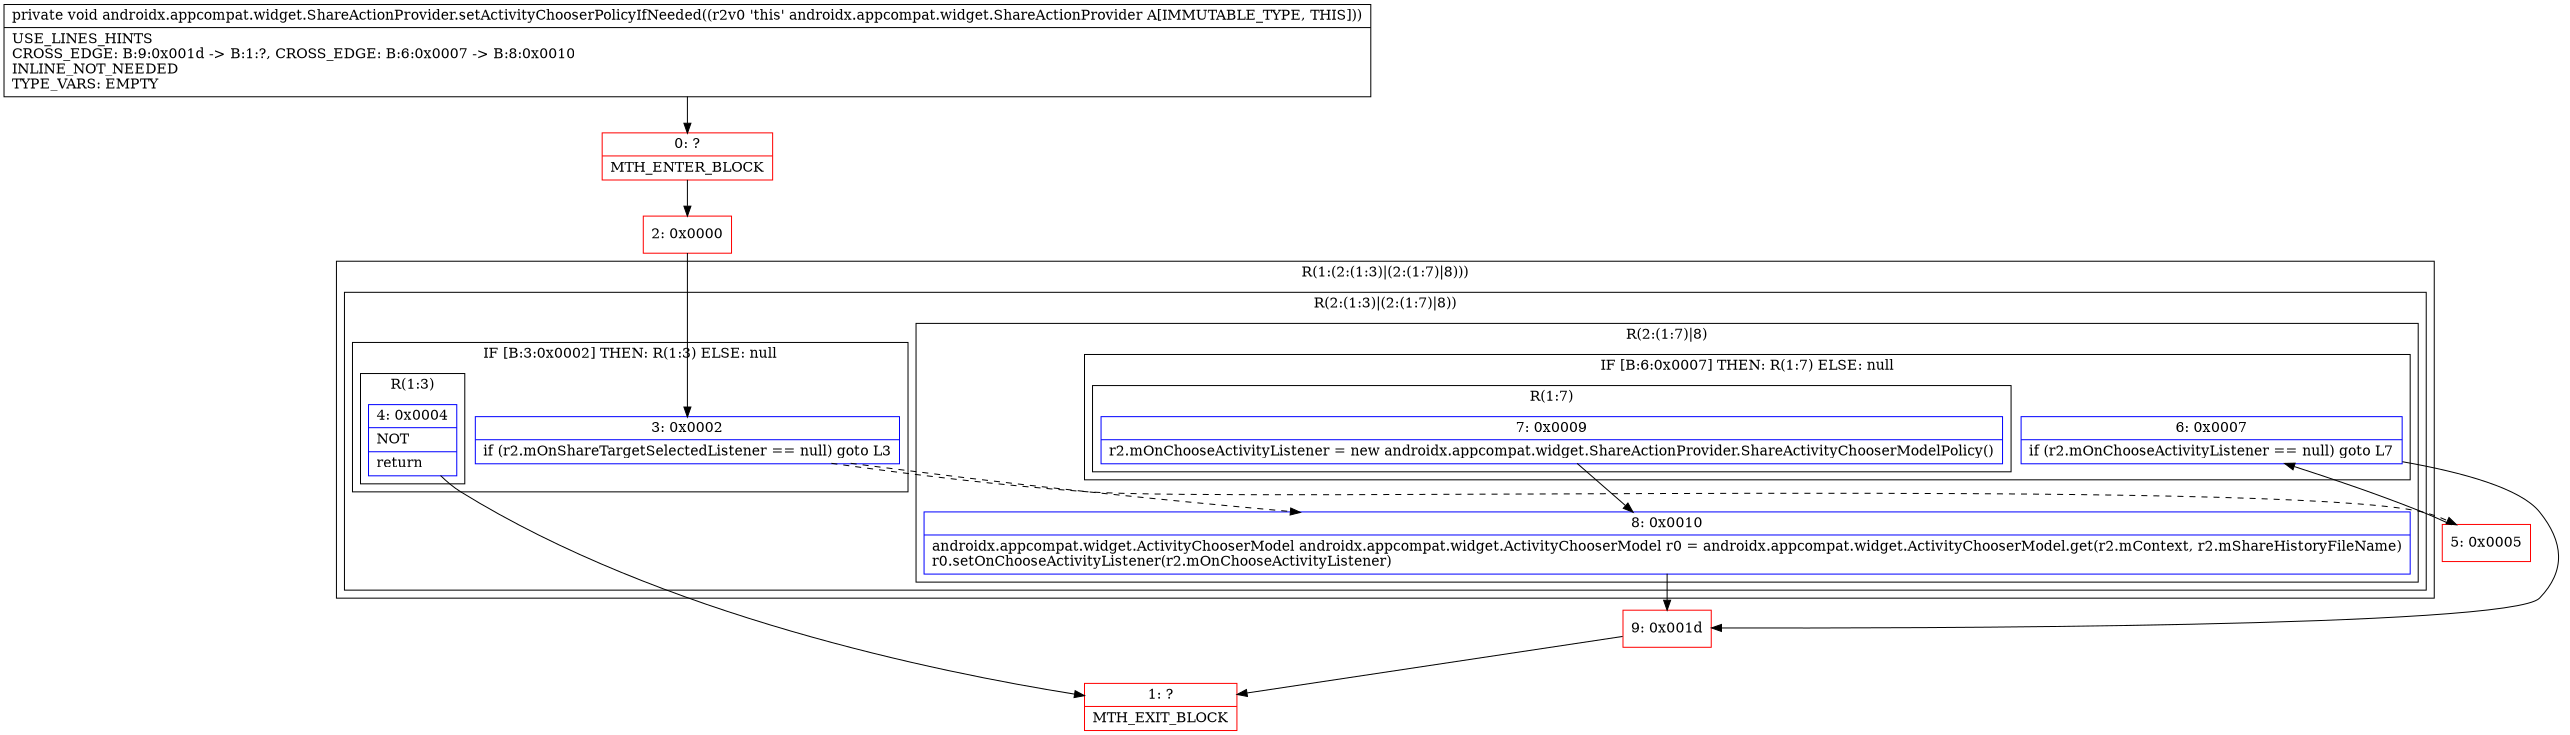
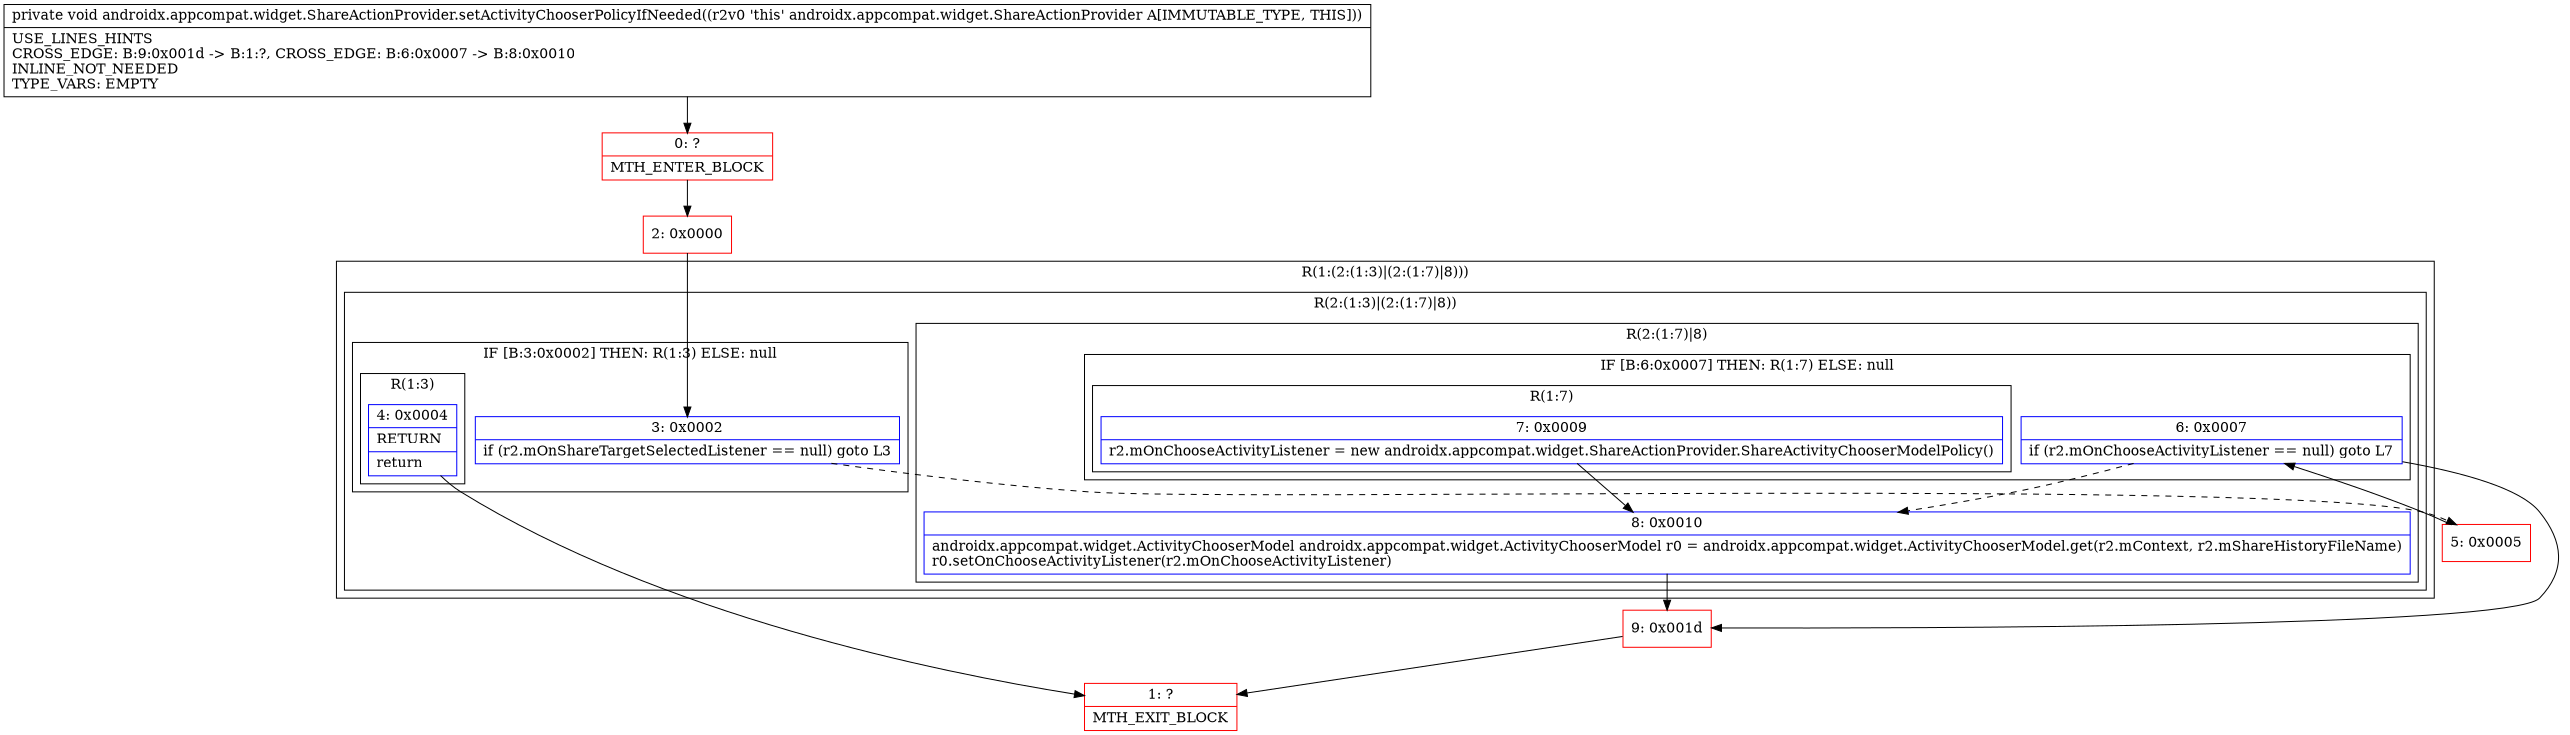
node "4: 0x0004": text "NOT" -> "RETURN"
edge "3: 0x0002" -> "8: 0x0010": now "6: 0x0007" -> "8: 0x0010"
